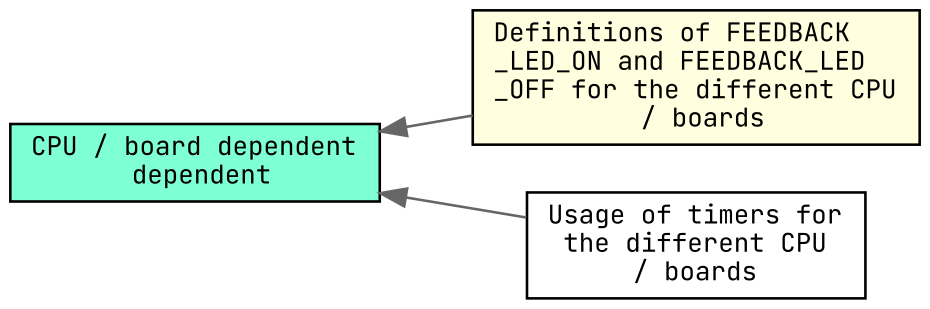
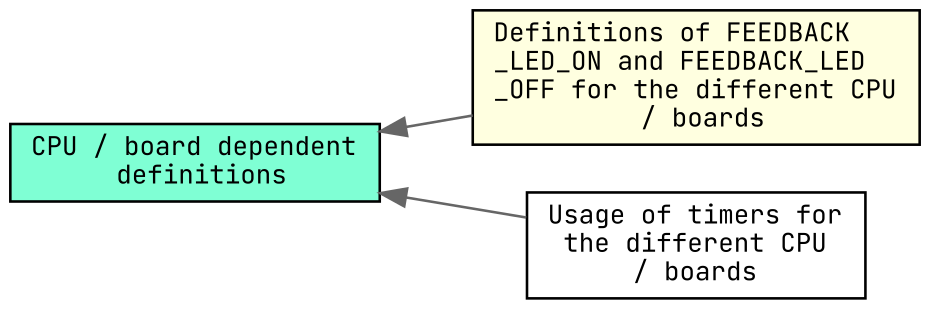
node "CPU / board dependent dependent": label "CPU / board dependent dependent" -> "CPU / board dependent definitions"
